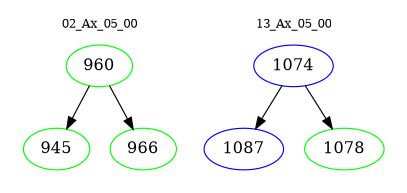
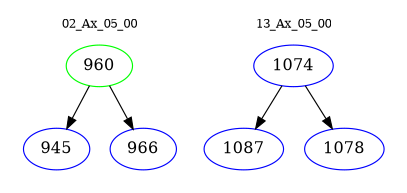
node "945": color green -> blue
node "966": color green -> blue
node "1078": color green -> blue
